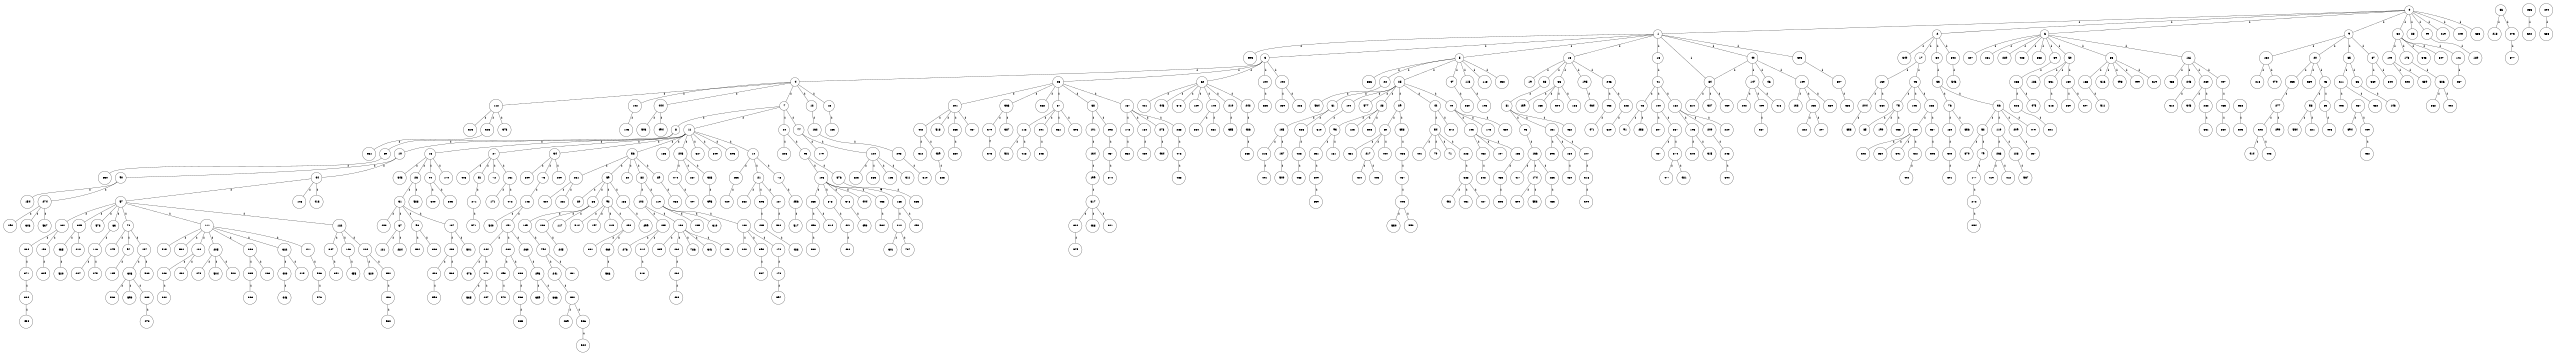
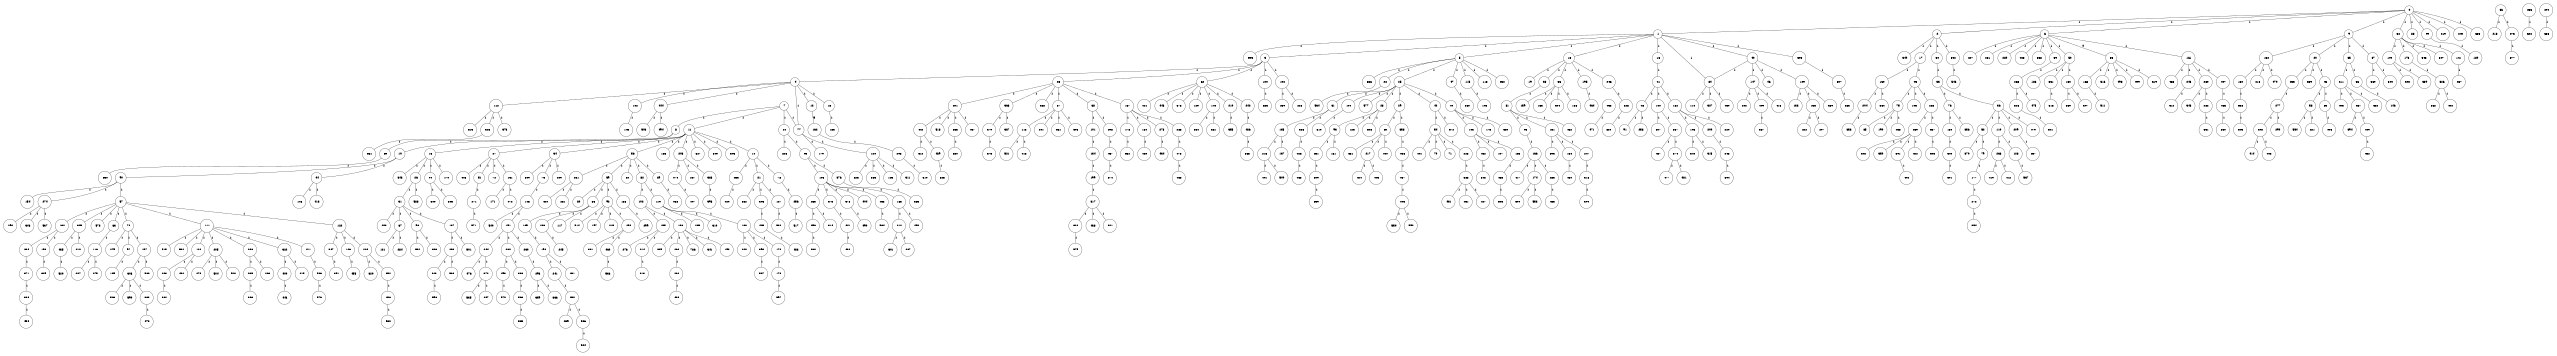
edge "6" -- "83": label "1" -> "4"
node "160": added
edge "4" -- "7": now "4" -- "77"
edge "246" -- "433": removed, label "1"
edge "211" -- "367": added, label "1"
node "614": label "614" -> "114"
node "583": label "583" -> "683"
edge "12" -- "162": label "1" -> "5"
node "529": label "529" -> "829"
edge "379" -- "575": label "7" -> "1"
node "548": removed
node "850": label "850" -> "350"
edge "137" -- "500": now "216" -- "500"
edge "422" -- "492": now "391" -- "492"
edge "44" -- "57": now "90" -- "57"
edge "105" -- "185": label "9" -> "1"
node "875": label "875" -> "375"
node "794": label "794" -> "194"
node "787": label "787" -> "287"
node "428": label "428" -> "628"
